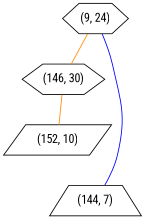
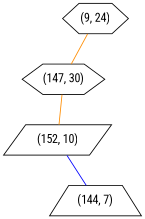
node "(146, 30)": label "(146, 30)" -> "(147, 30)"
edge "(9, 24)" -- "(144, 7)": now "(152, 10)" -- "(144, 7)"
